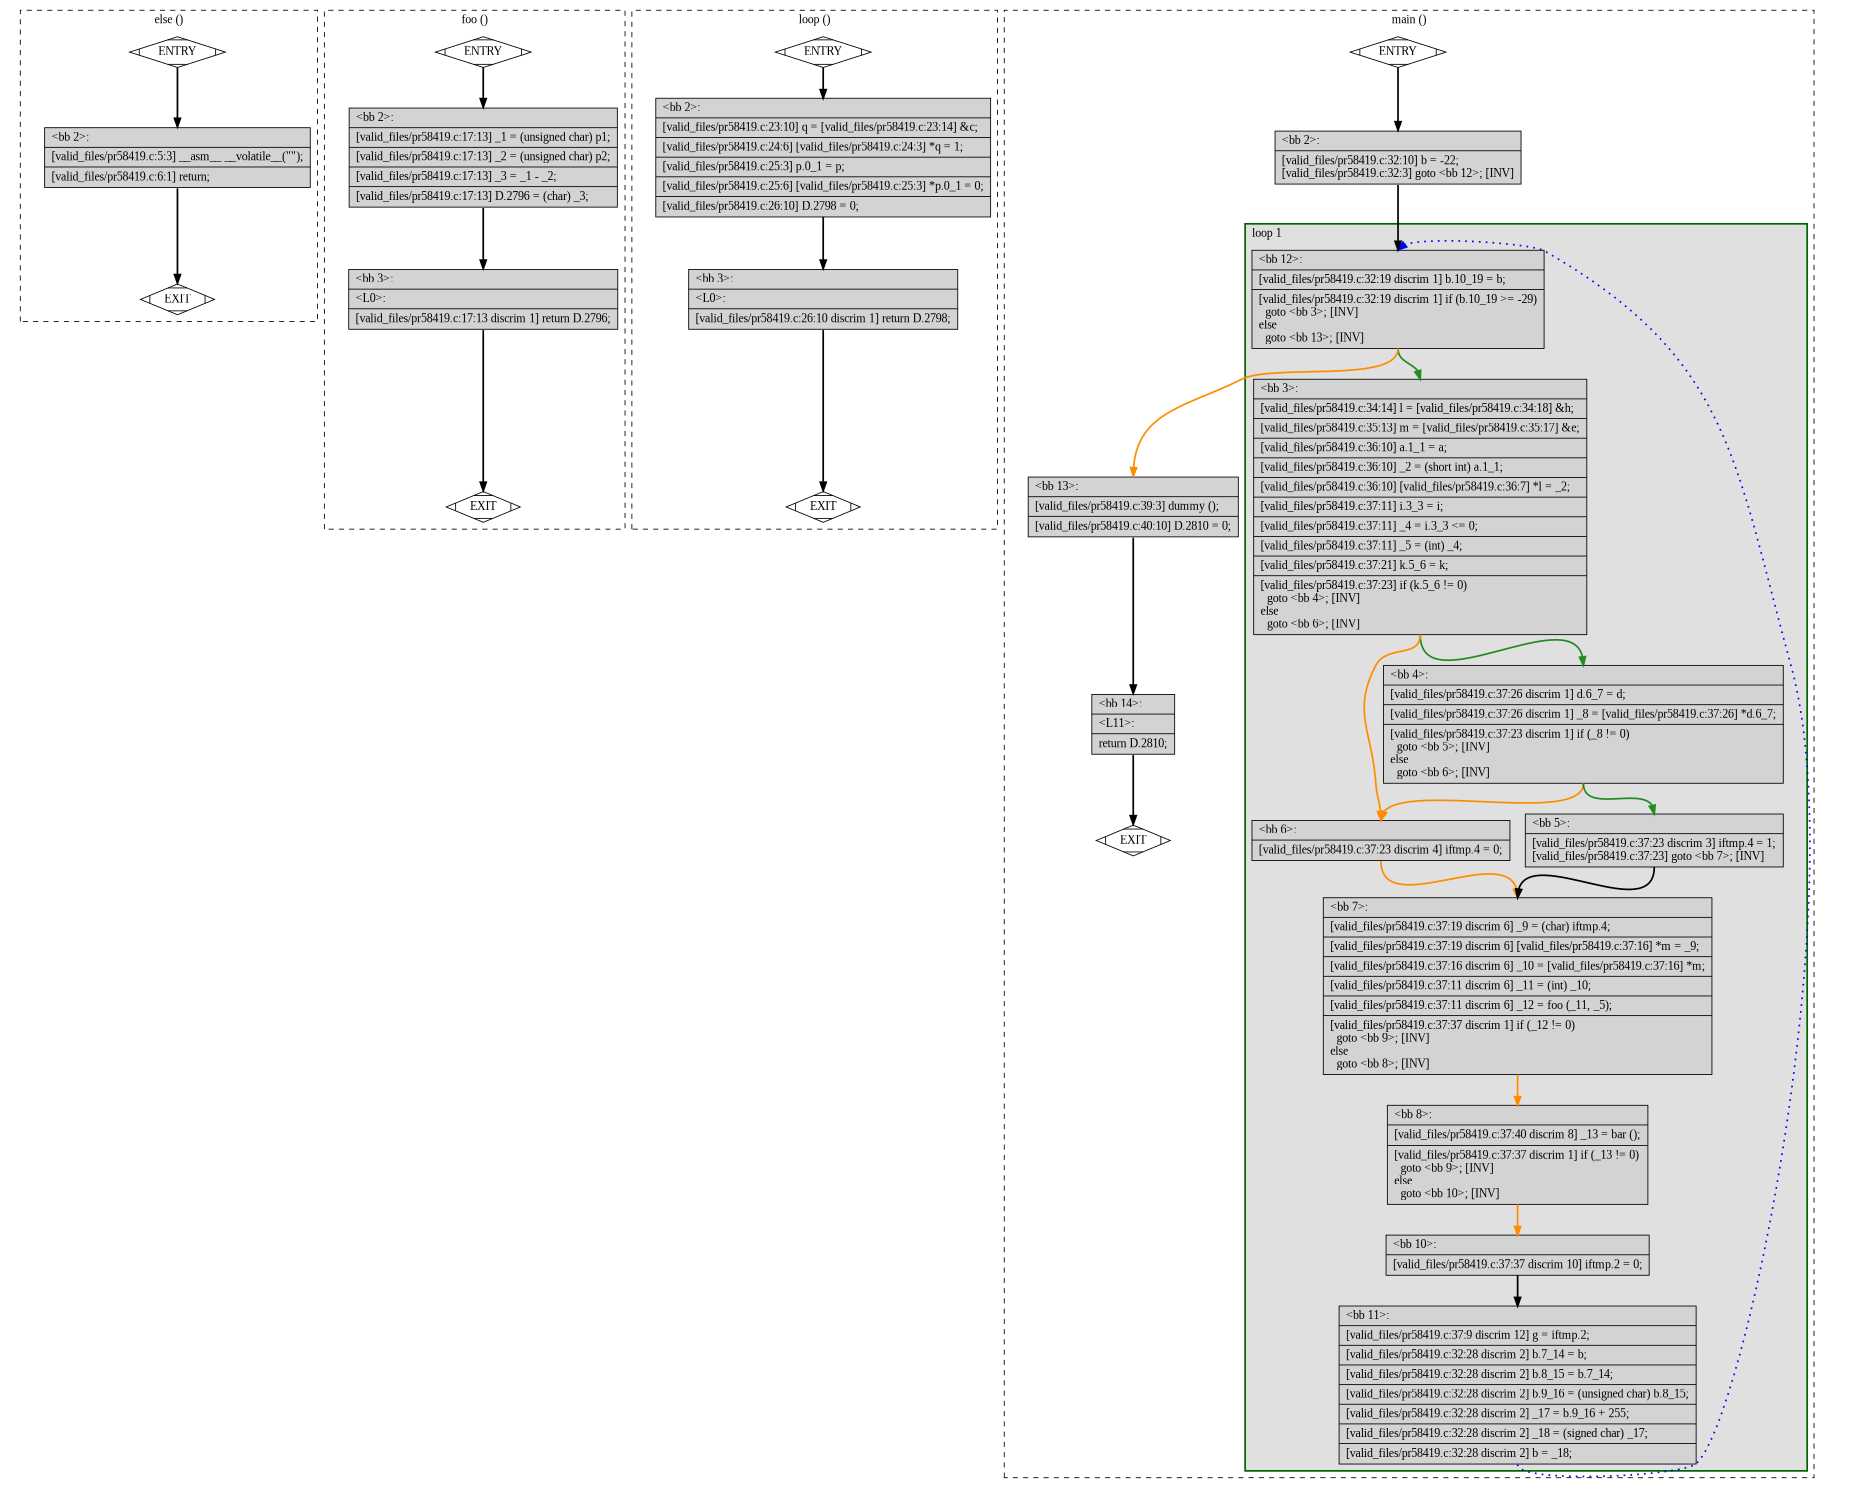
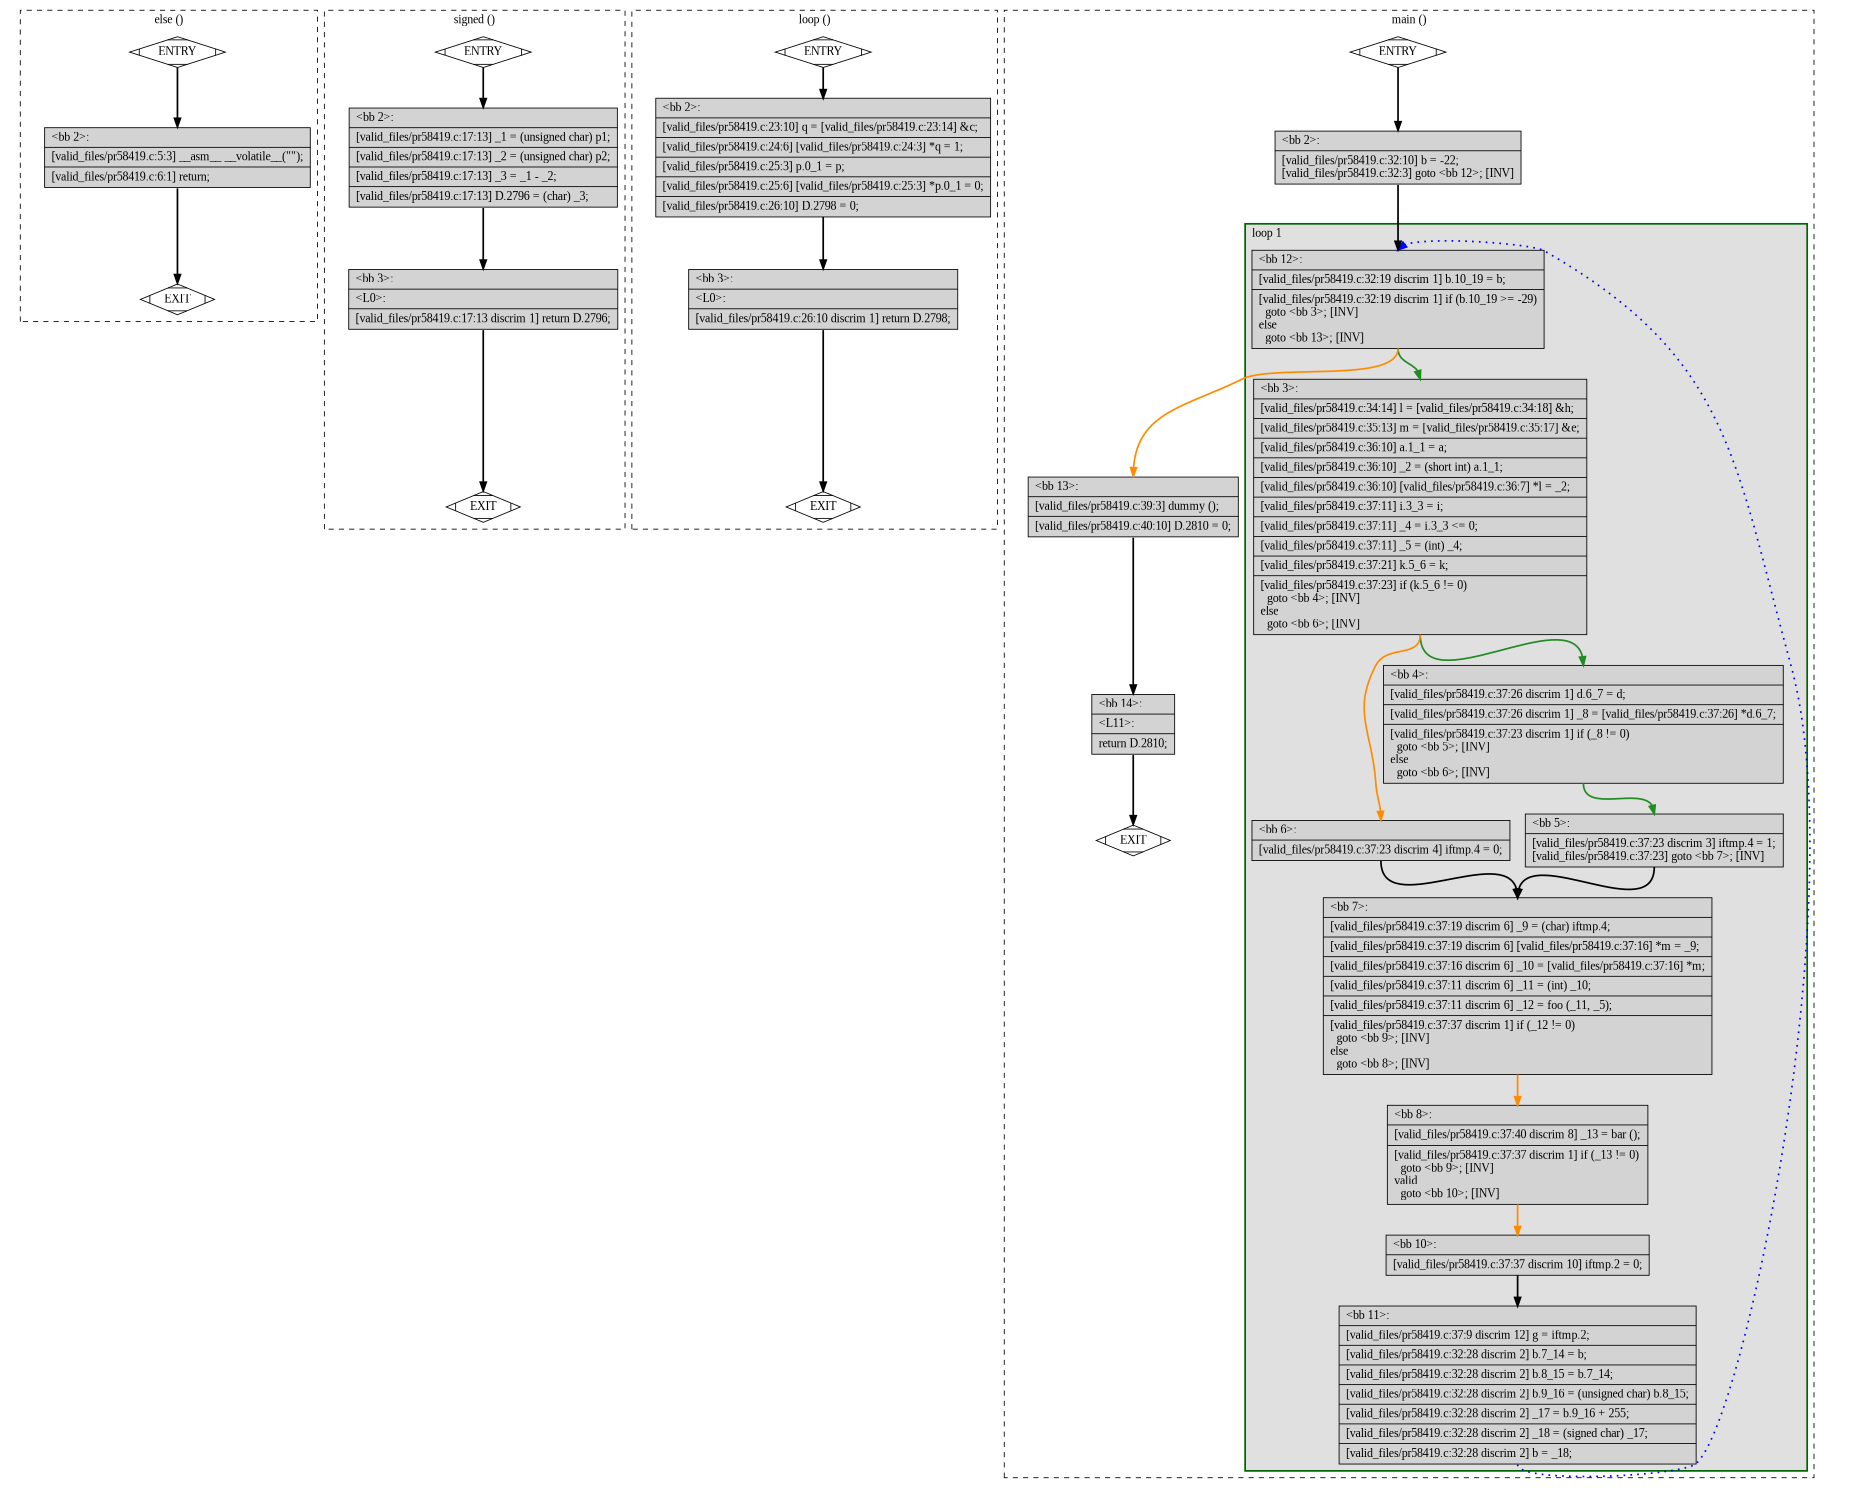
cluster "foo ()": label "foo ()" -> "signed ()"
edge "<bb 4>:" -> "<bb 6>:": removed
edge "<bb 6>:" -> "<bb 7>:": color darkorange -> black
node "<bb 8>:": text "else" -> "valid"
